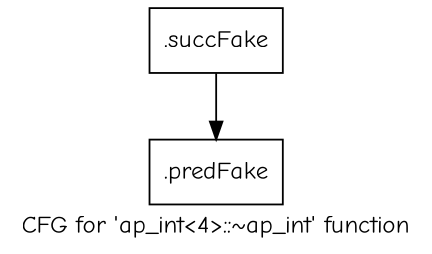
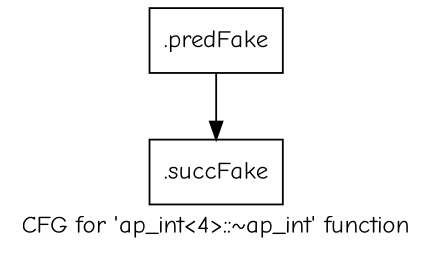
edge ".succFake" -> ".predFake": reversed
